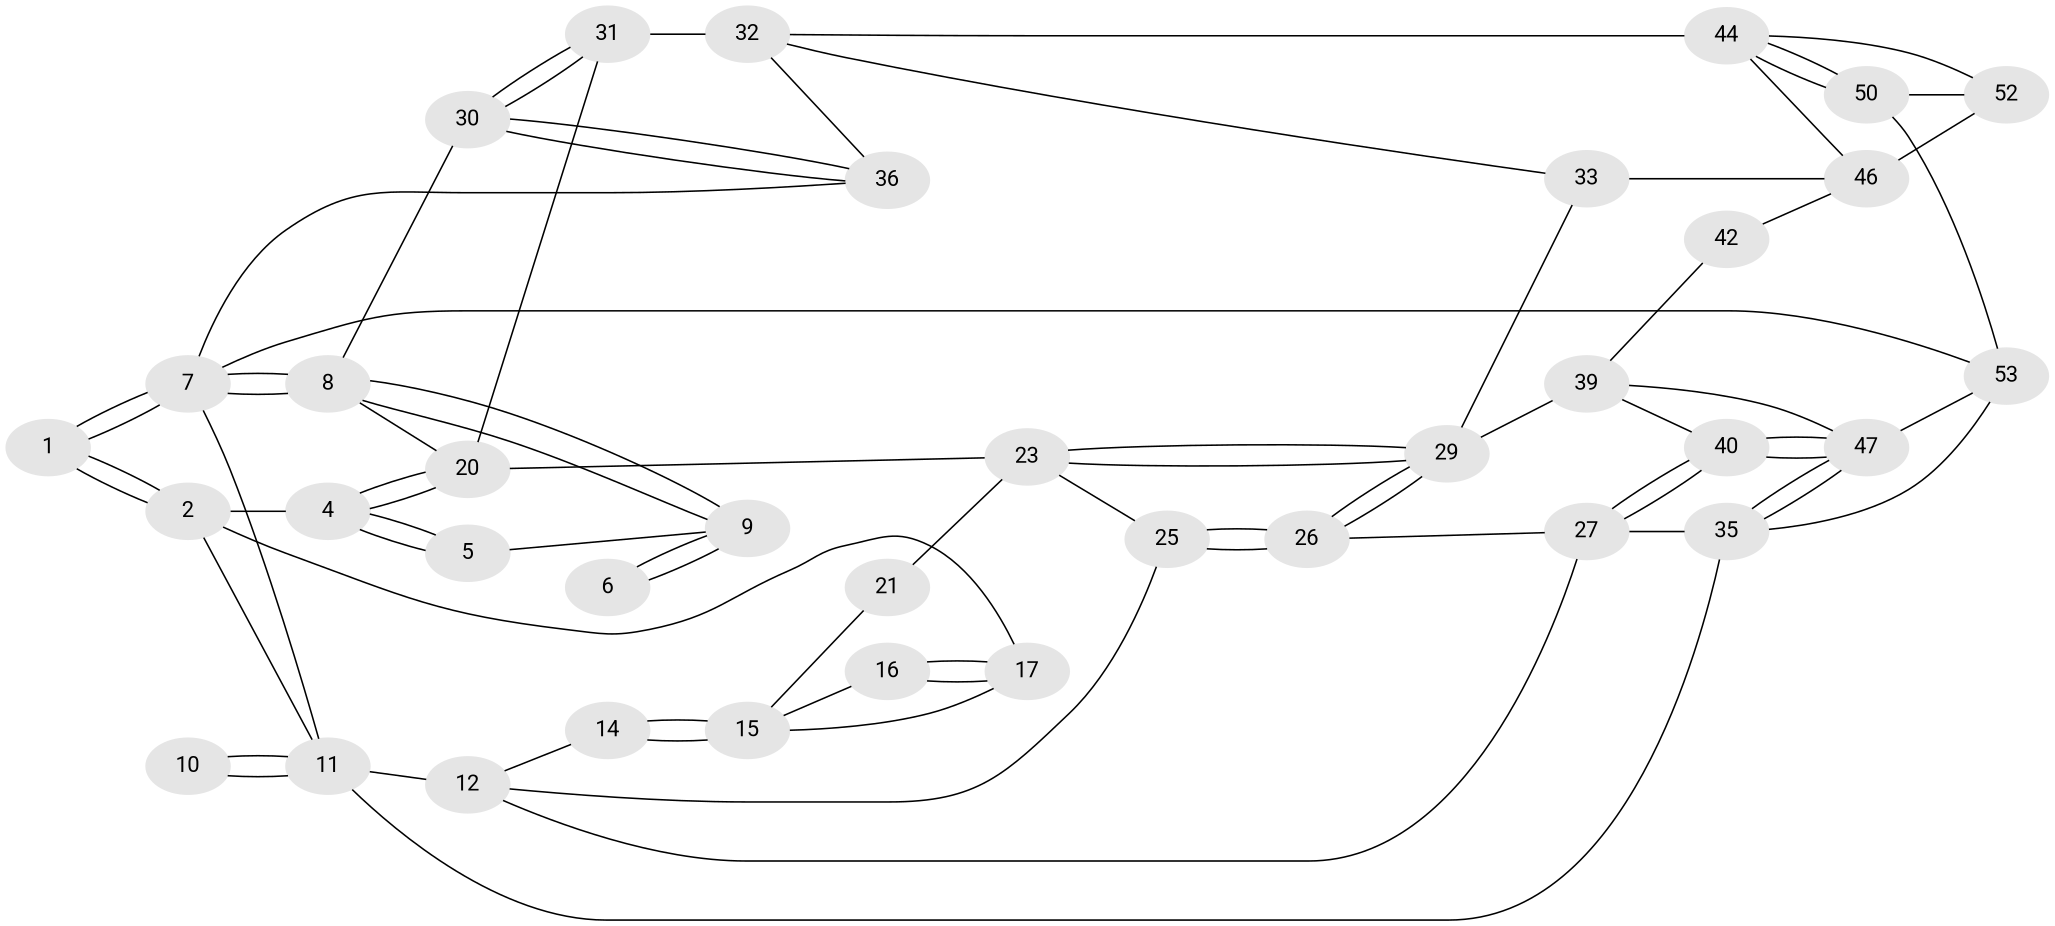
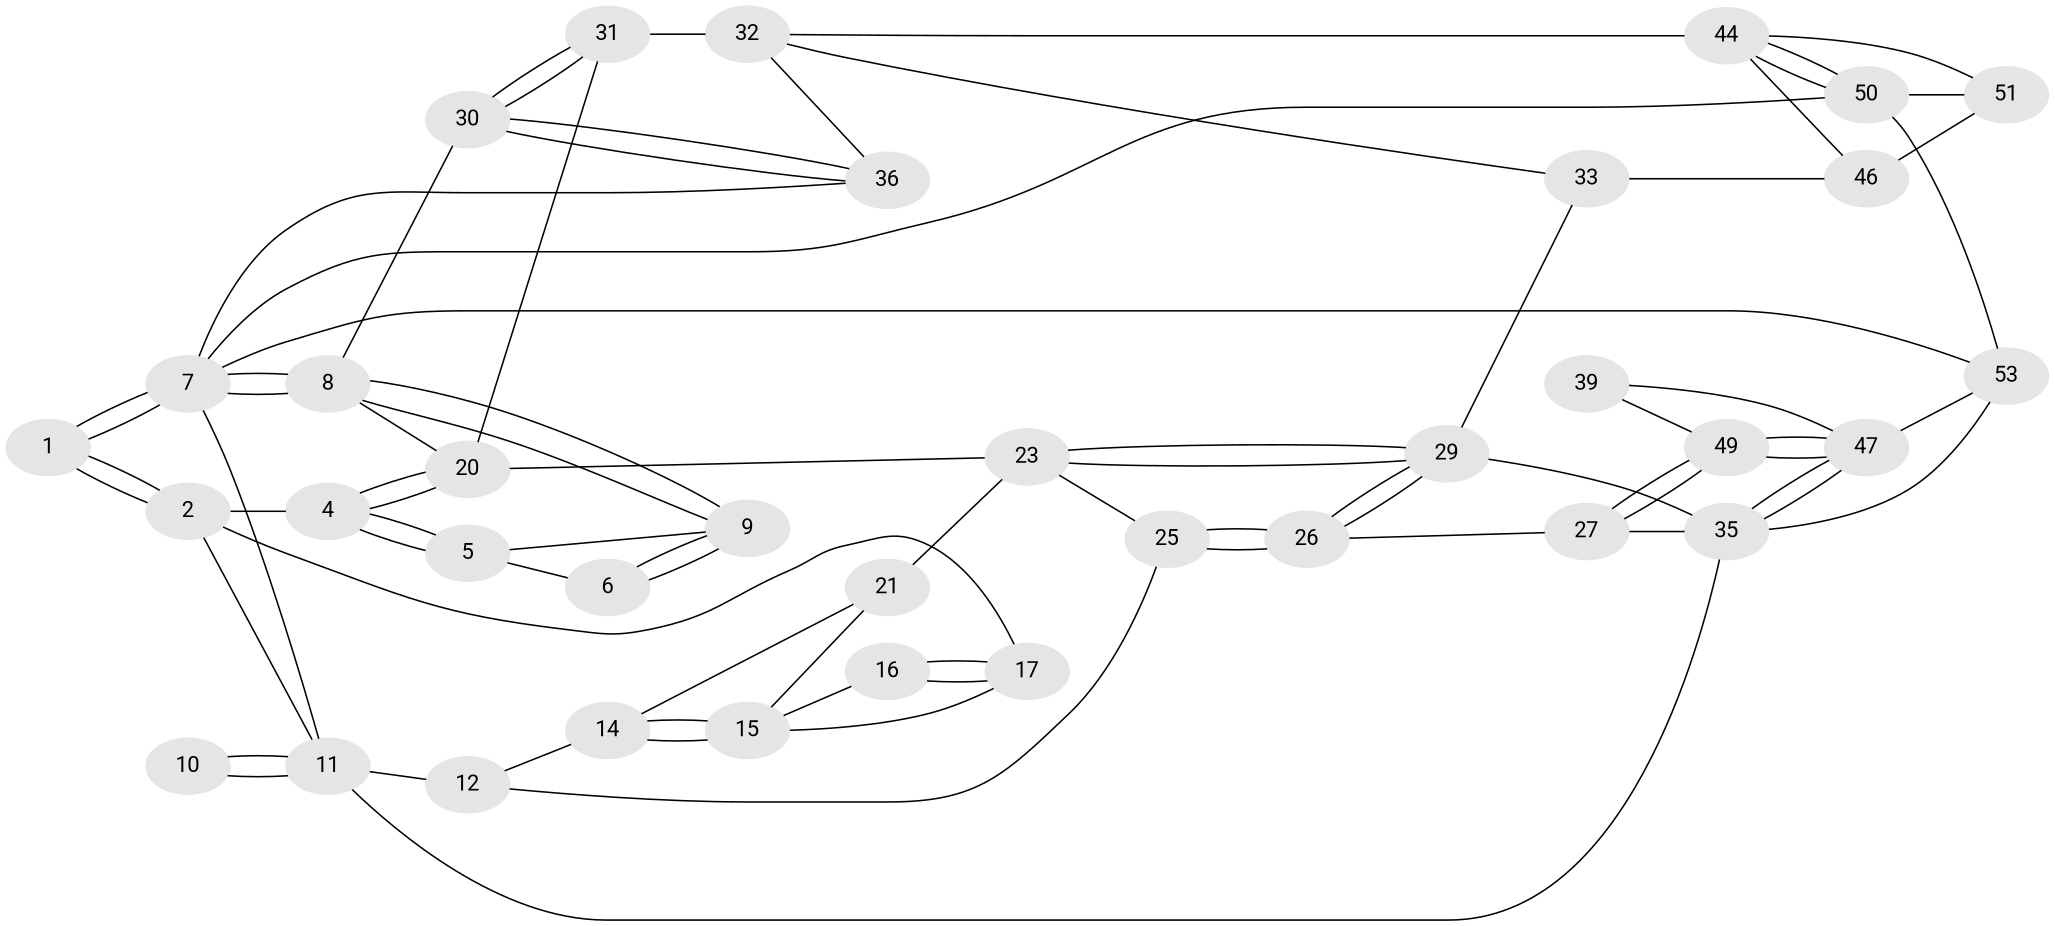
node "52": label "52" -> "51"
edge "50" -- "7": added
node "42": removed
edge "39" -- "29": now "35" -- "29"
node "40": label "40" -> "49"
edge "5" -- "6": added
edge "21" -- "14": added
edge "27" -- "12": removed
